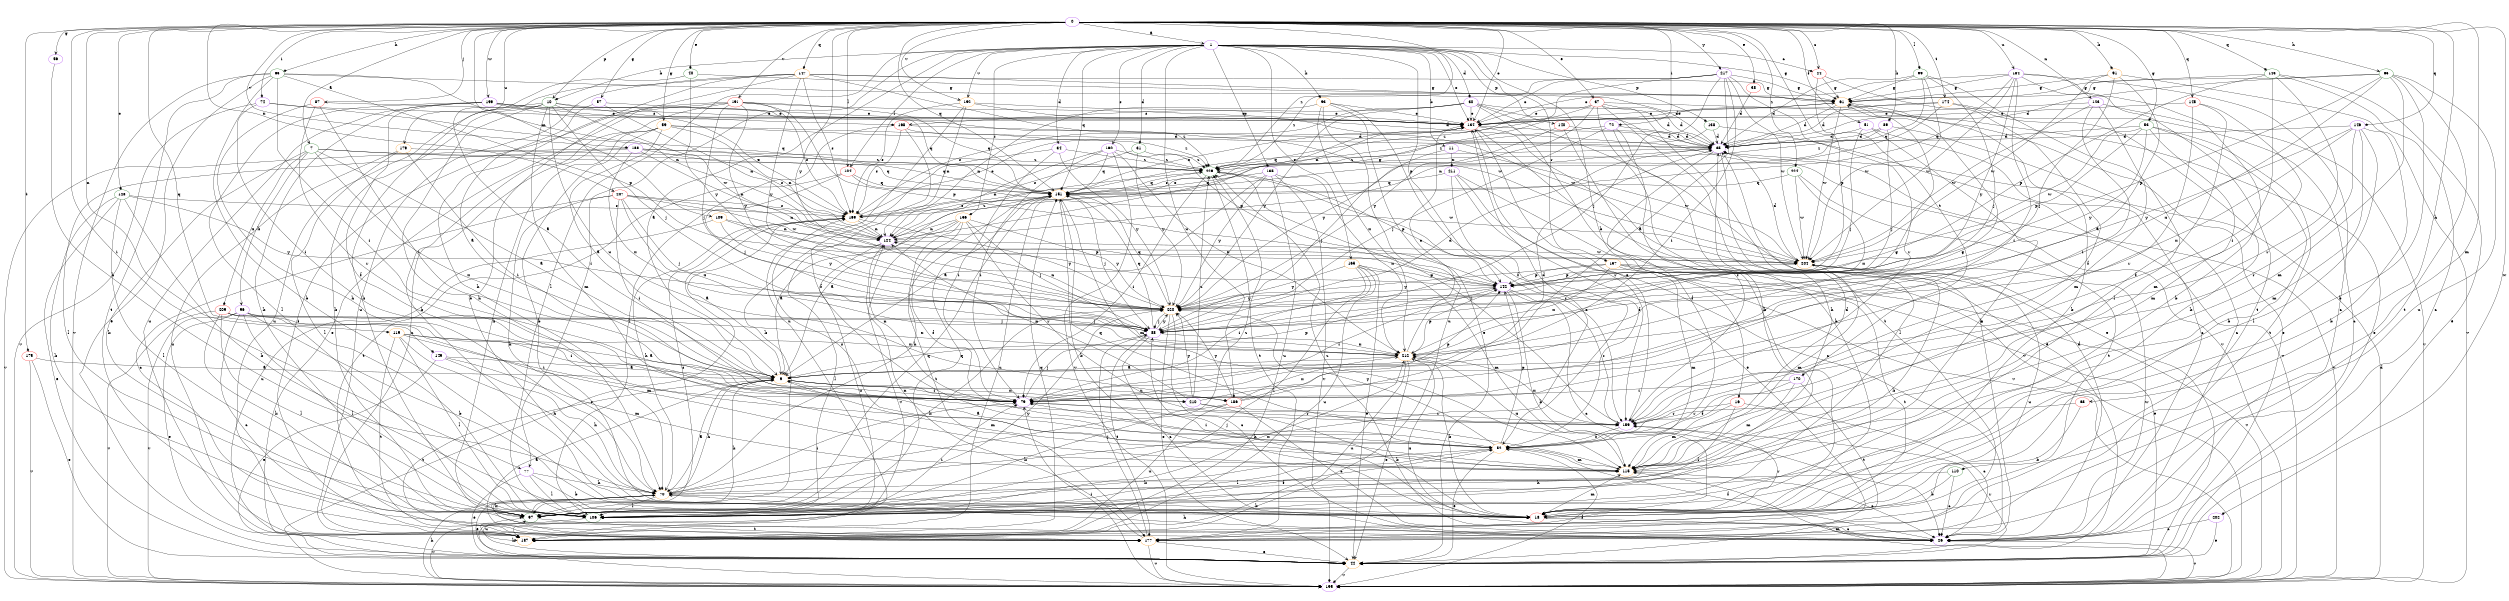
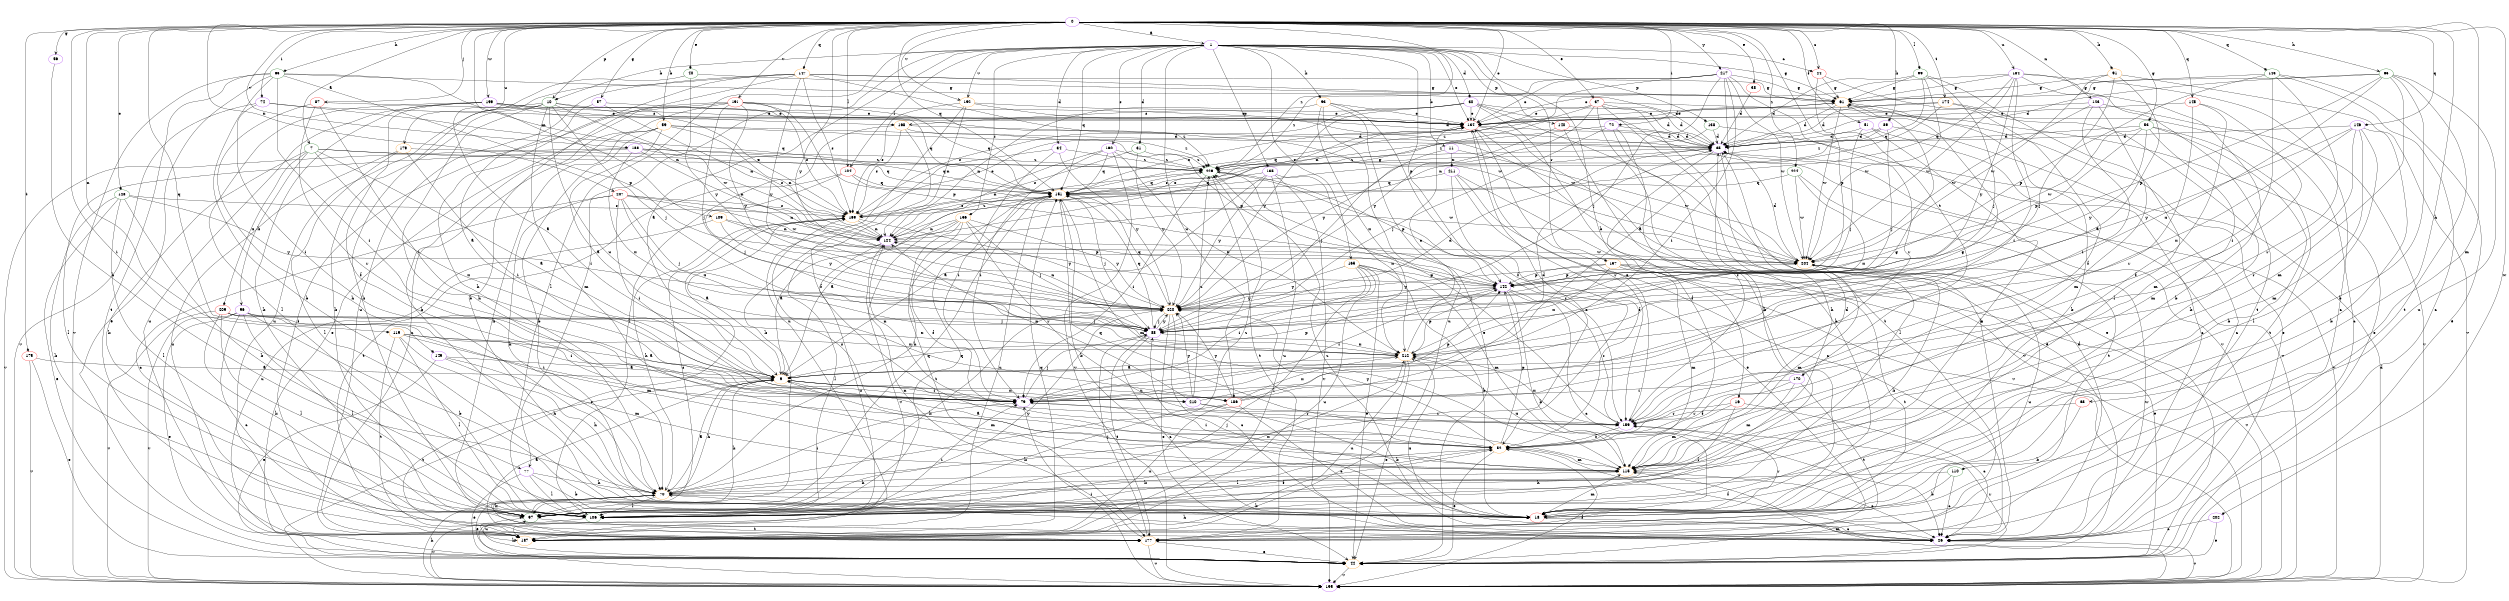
edge "0" -> "59": label "g" -> "b"
node "168": color red -> darkorange
edge "212" -> "18": now "165" -> "18"
edge "115" -> "79": now "115" -> "70"
